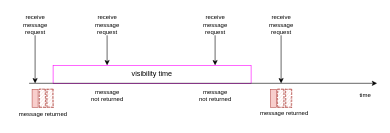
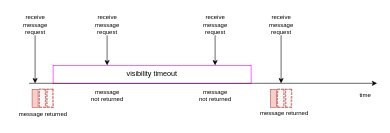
node "visibility time": label "visibility time" -> "visibility timeout"
